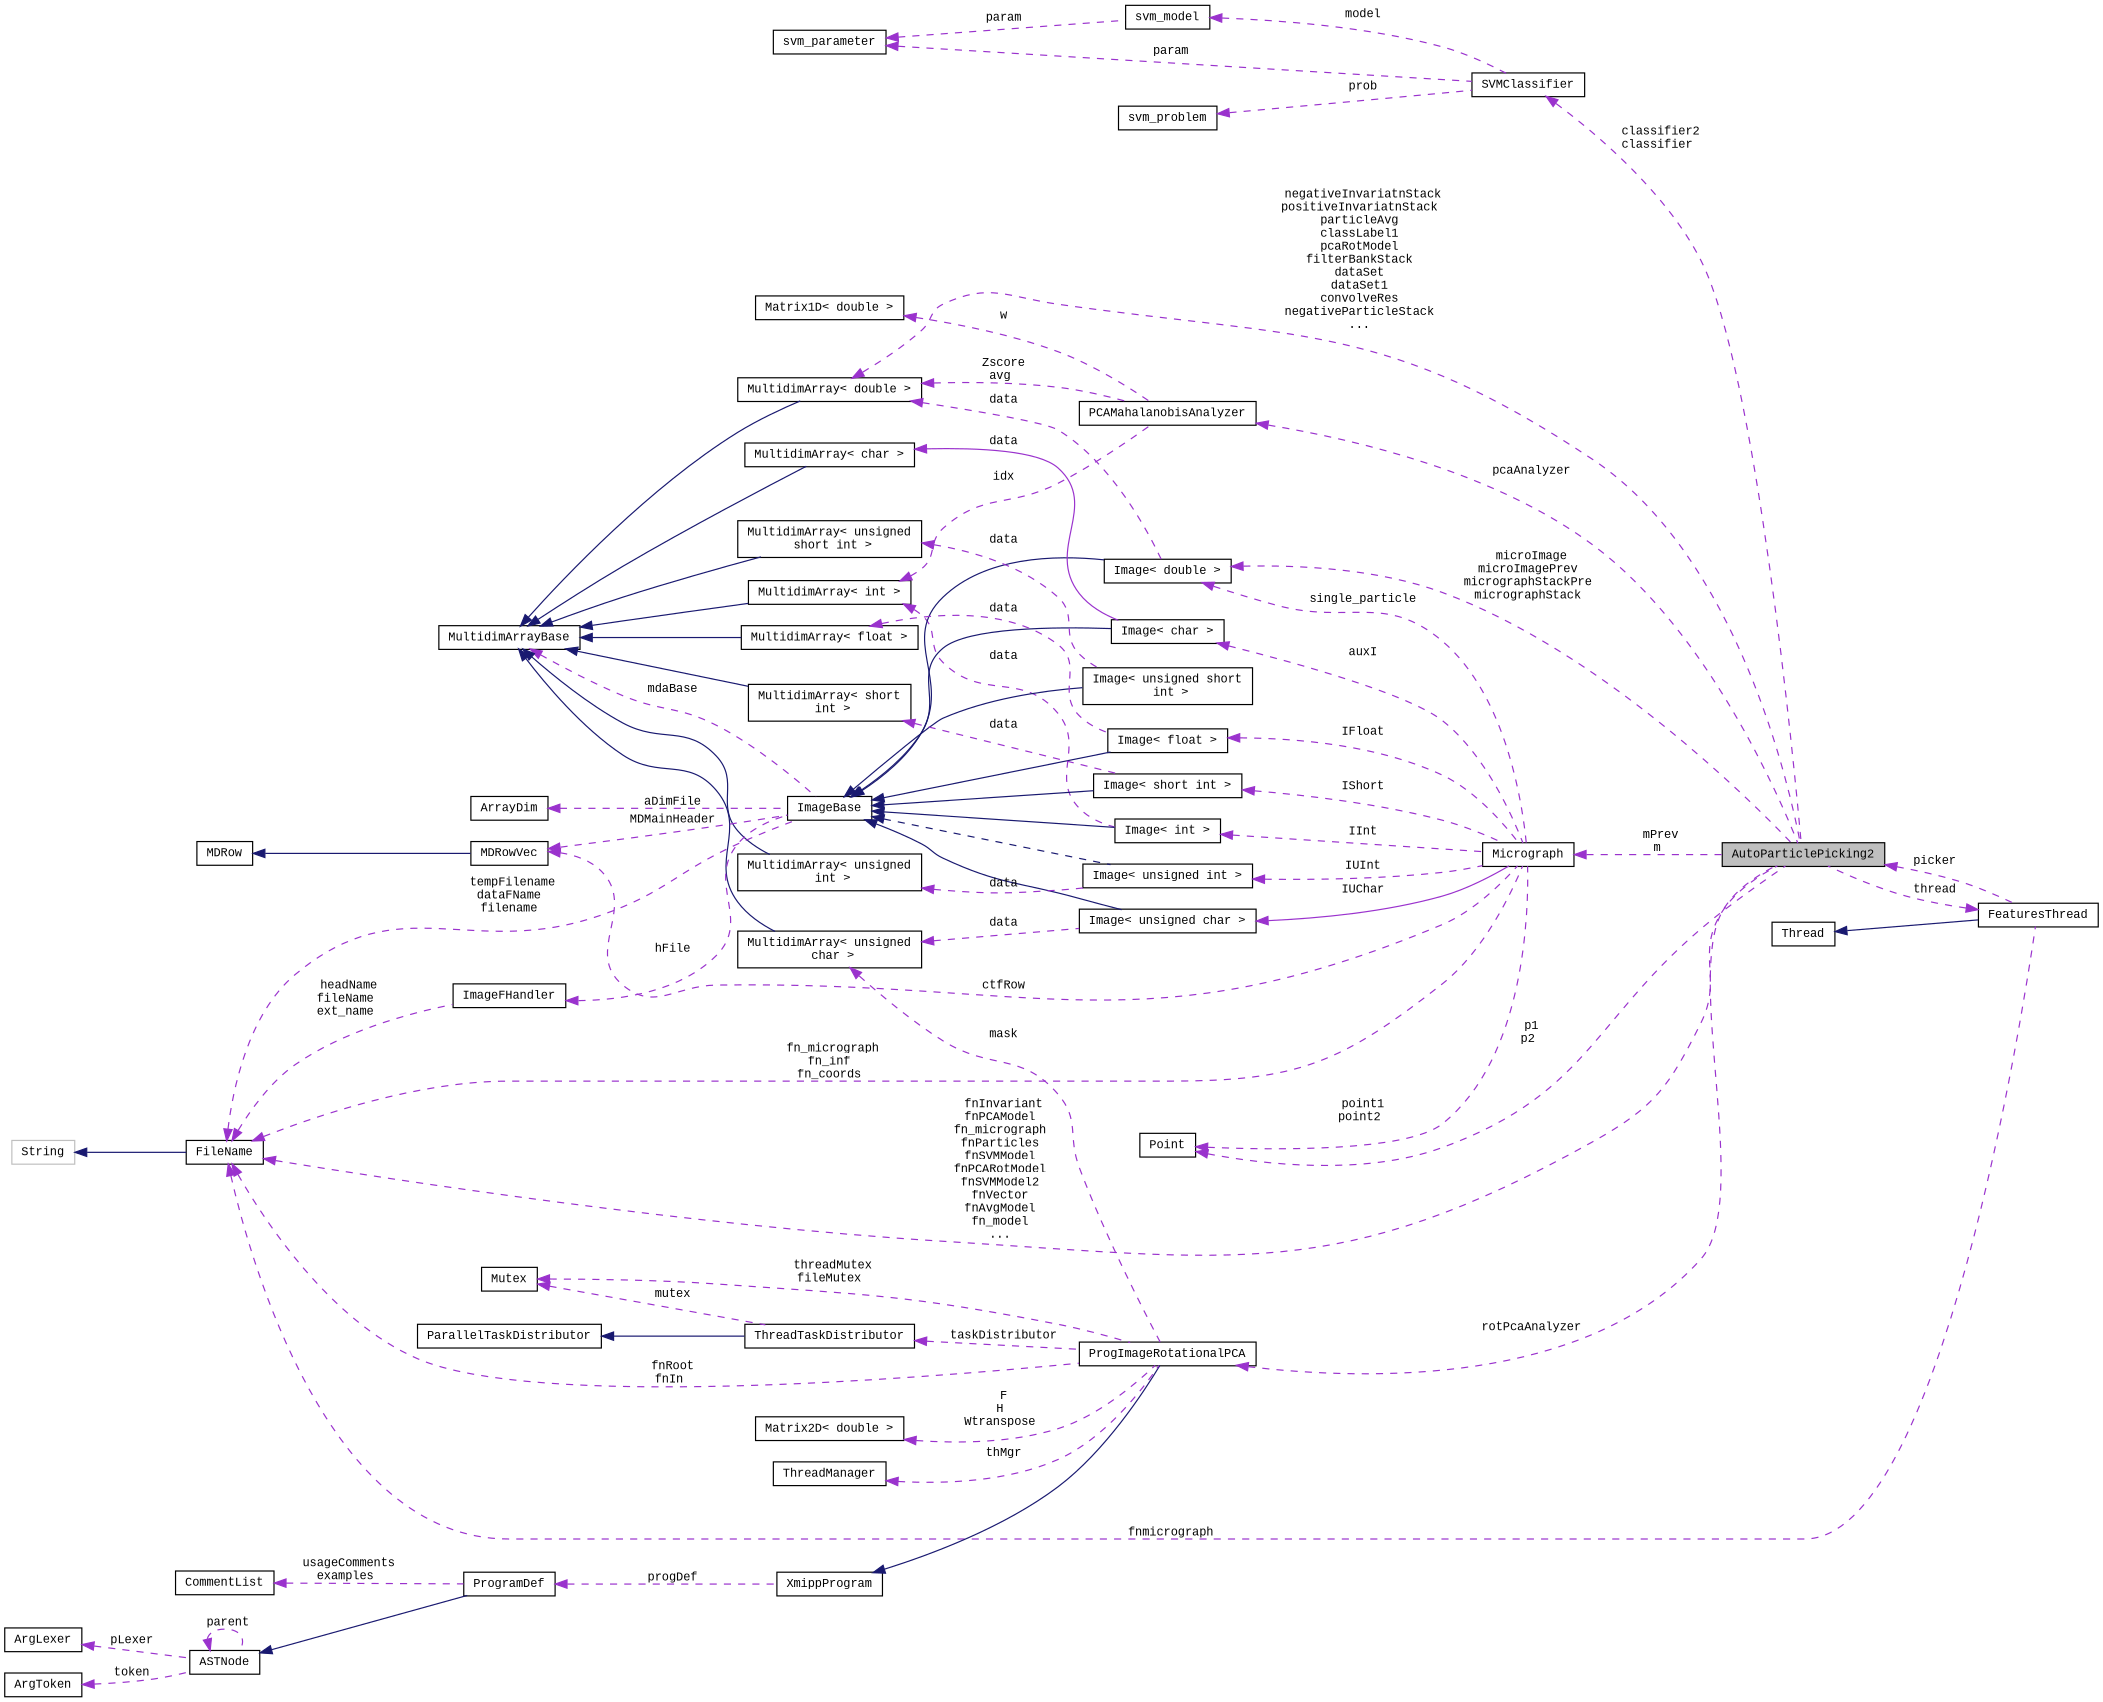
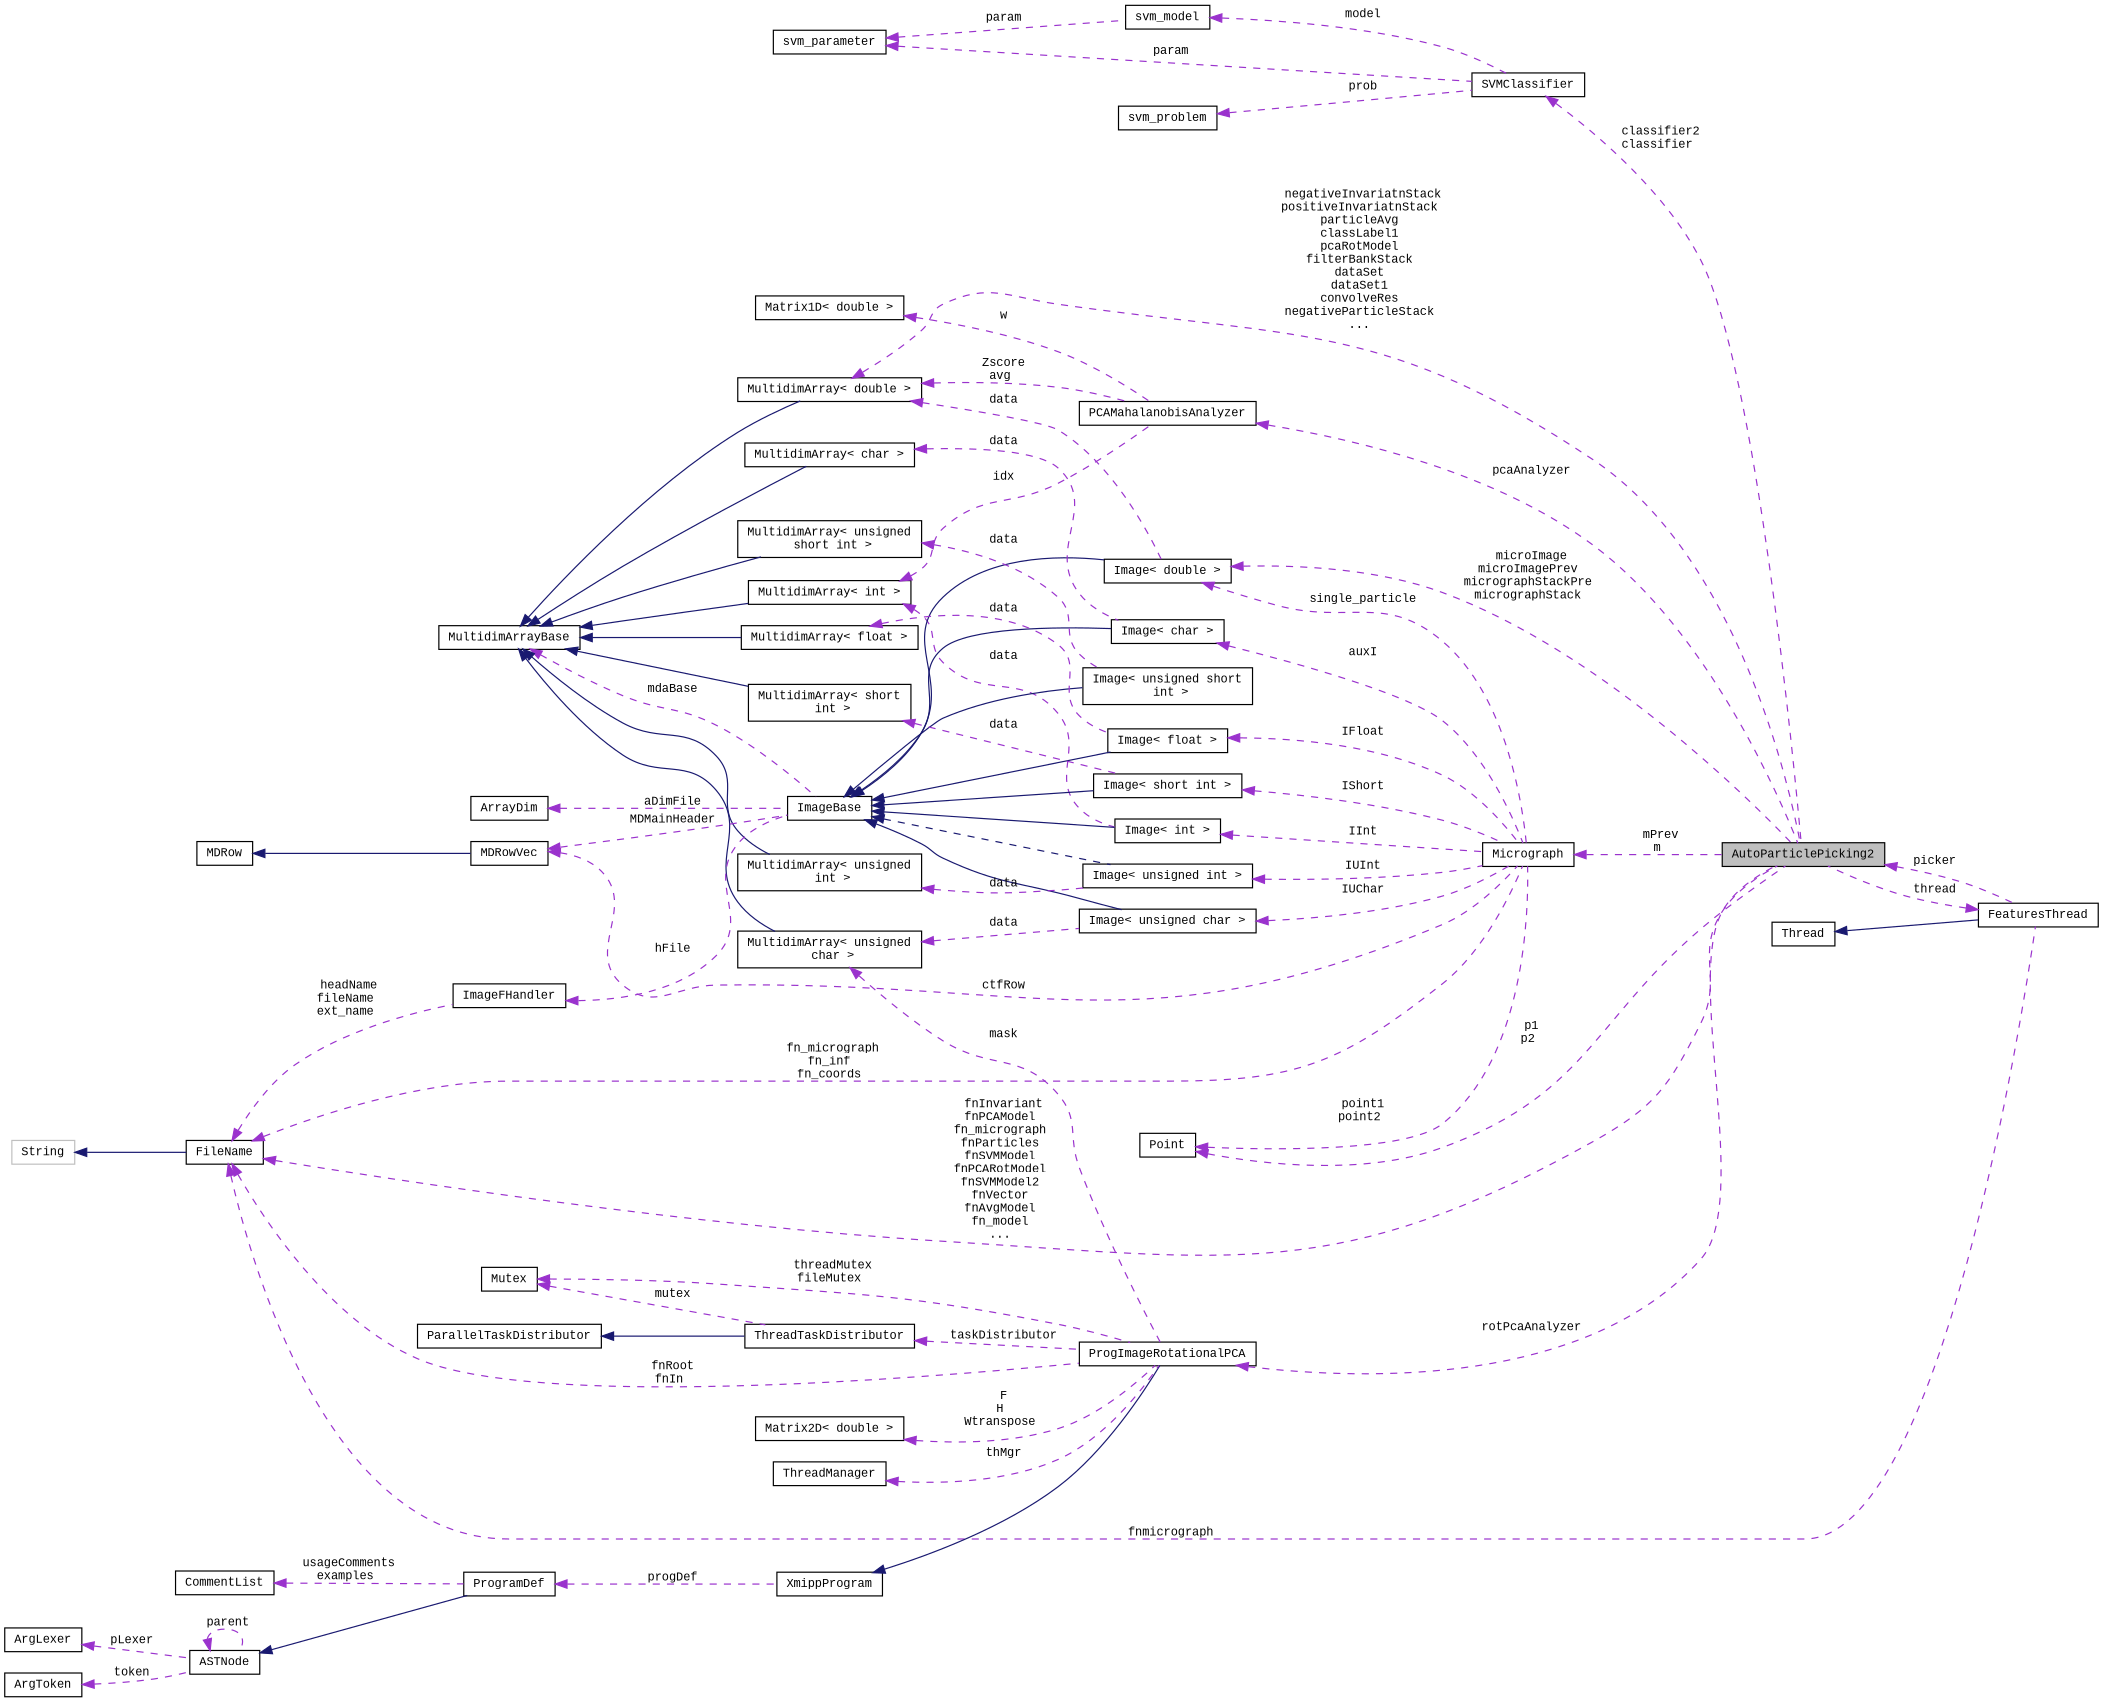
edge "Image< char >" -> "MultidimArray< char >": style solid -> dashed
edge "Micrograph" -> "Image< unsigned char >": style solid -> dashed
edge "ImageBase" -> "FileName": removed, label "tempFilename dataFName filename"
